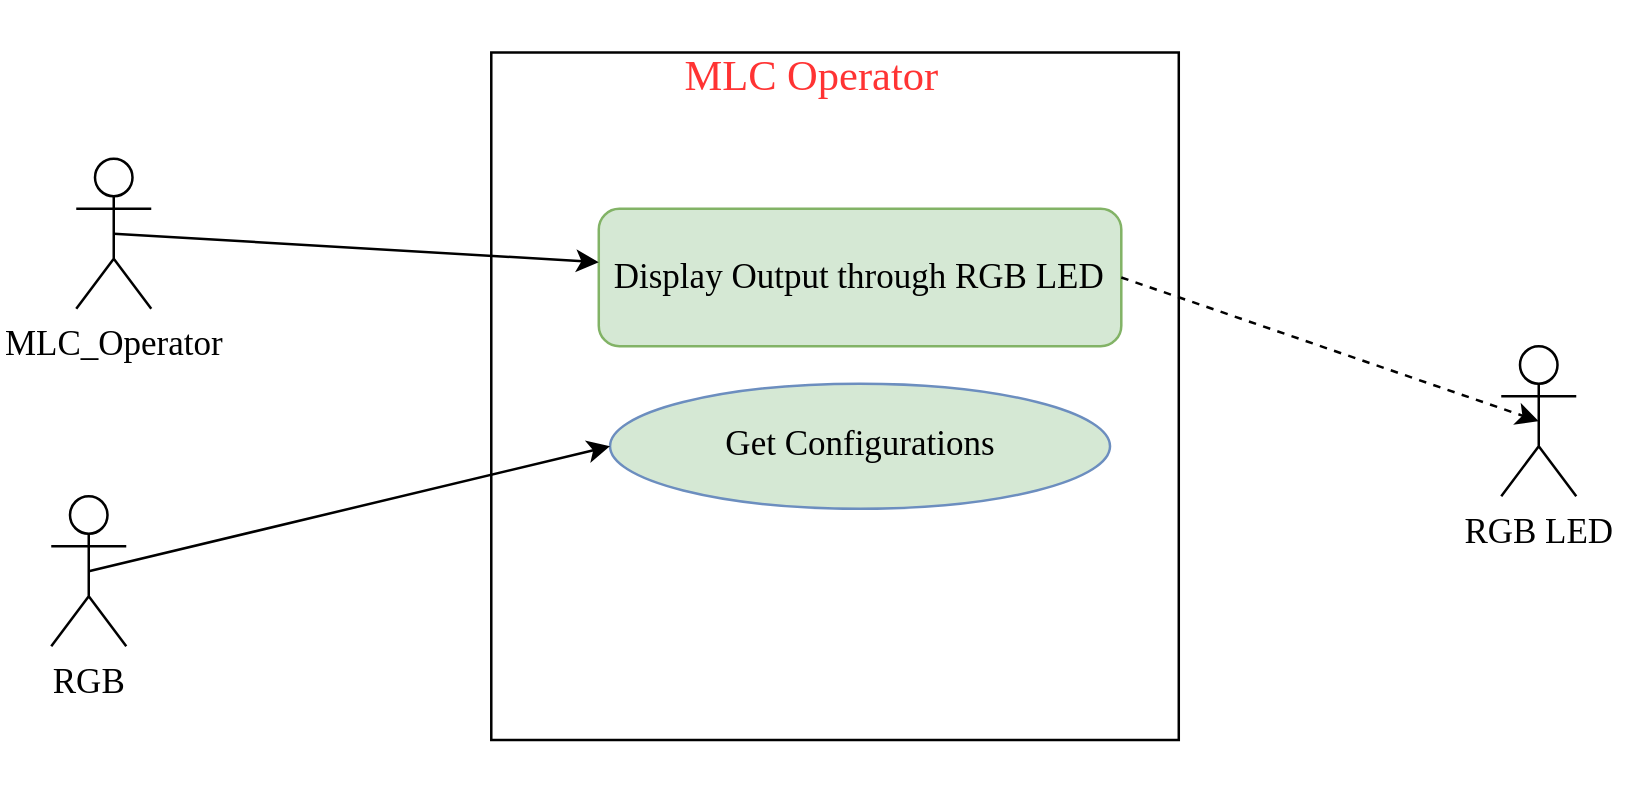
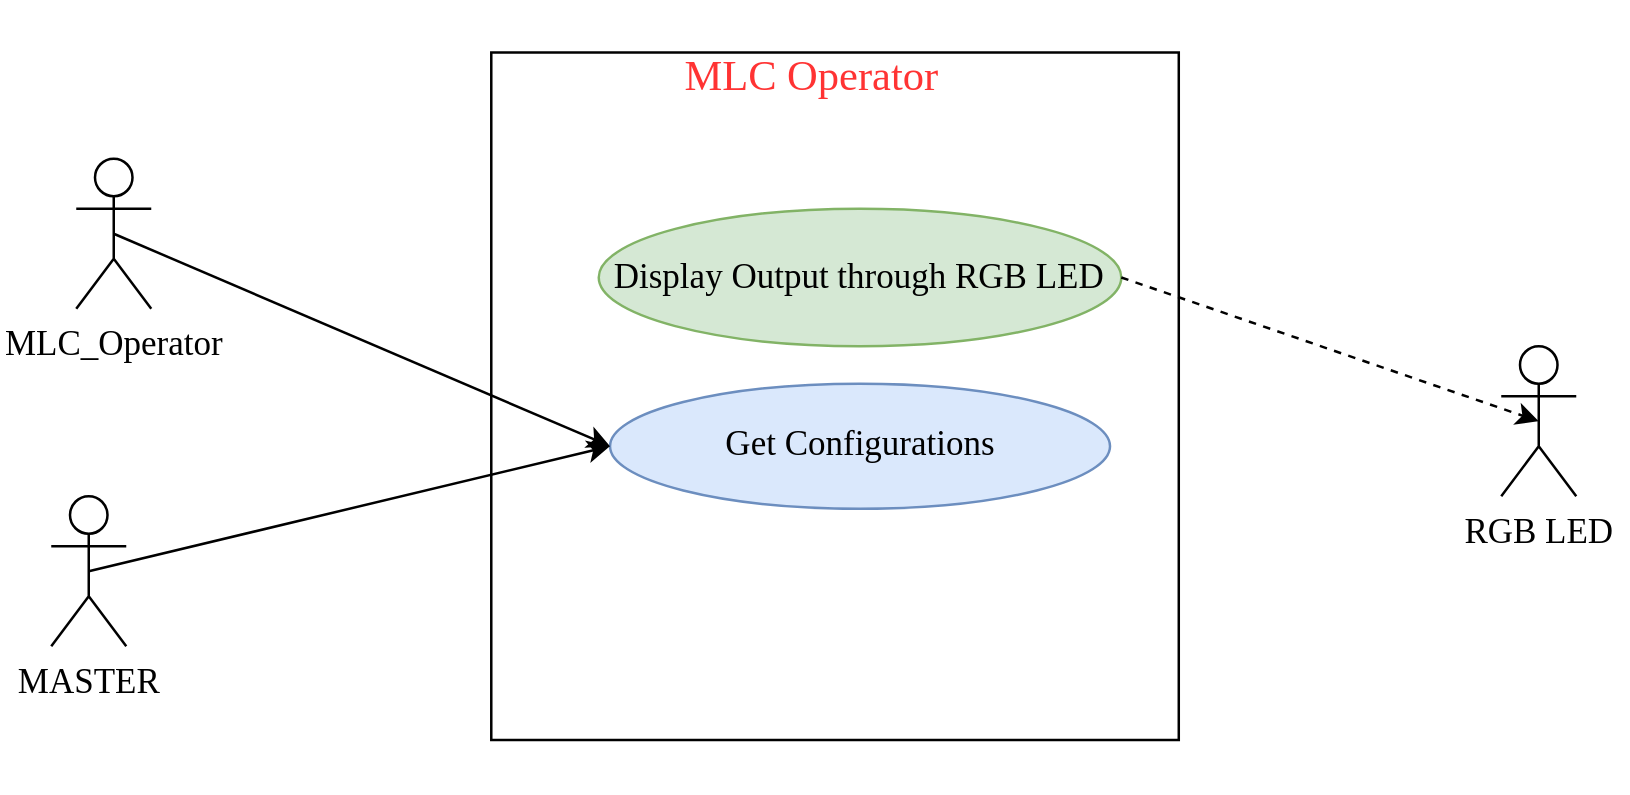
edge "MLC_Operator" -> "Display Output through RGB LED": now "MLC_Operator" -> "Get Configurations"
node "Display Output through RGB LED": shape rounded rectangle -> ellipse
node "Get Configurations": fillcolor #d5e8d4 -> #dae8fc
node "RGB": label "RGB" -> "MASTER"
